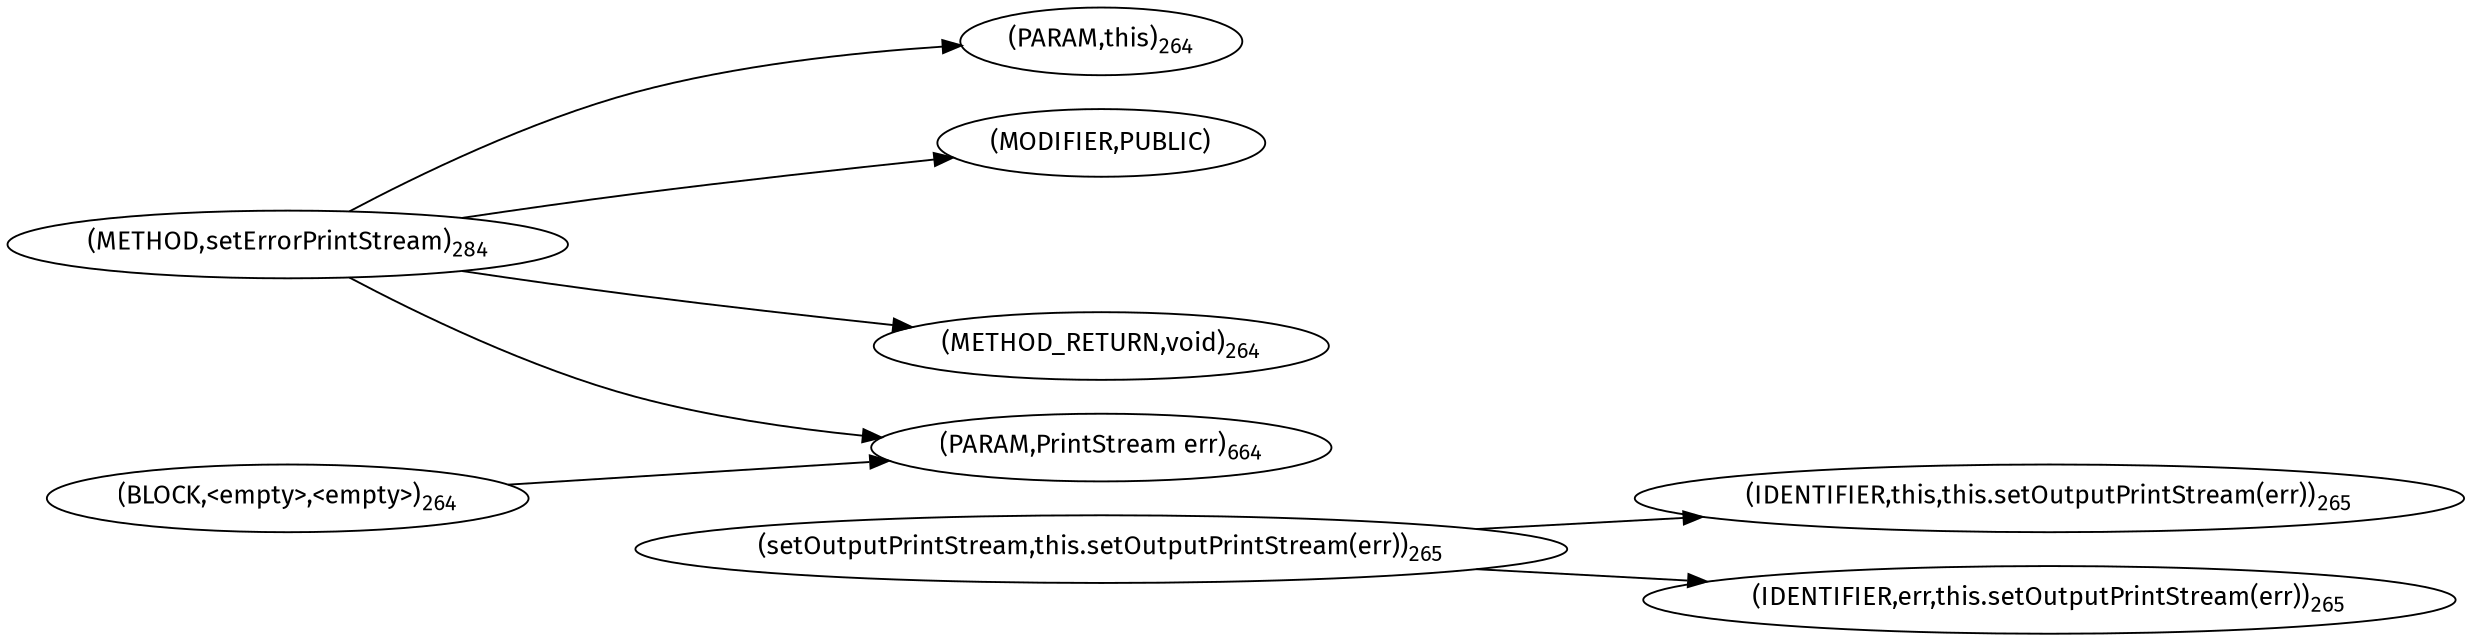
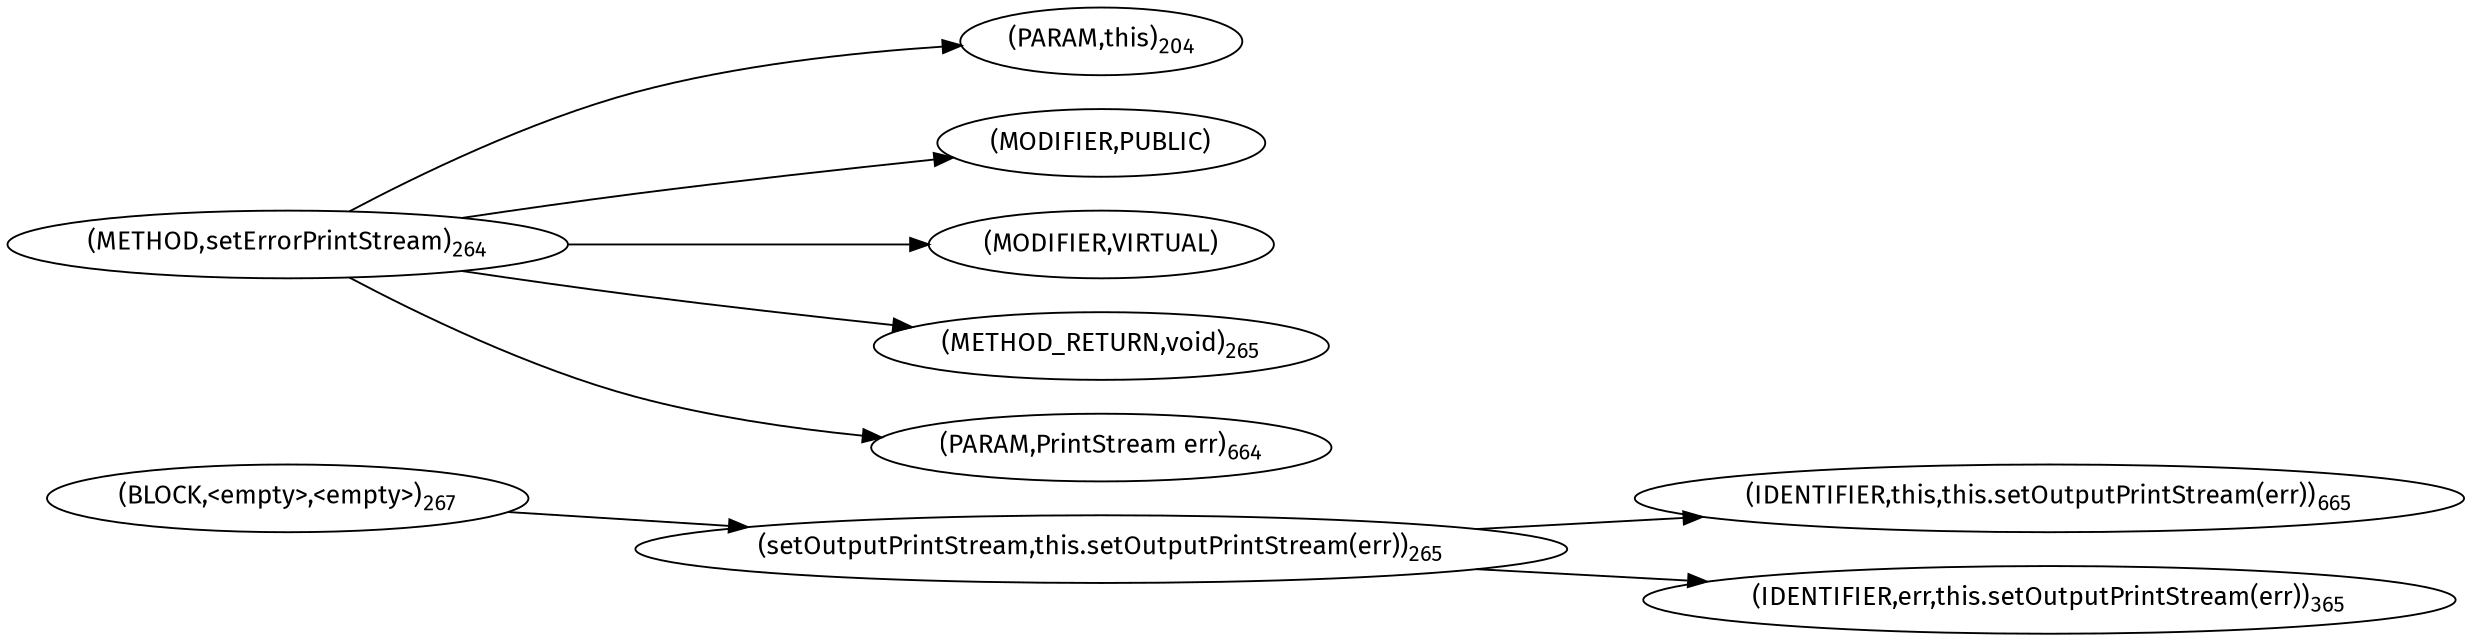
node "(PARAM,this)": text "264" -> "204"
node "(METHOD,setErrorPrintStream)": text "284" -> "264"
node "(MODIFIER,VIRTUAL)": added
node "(METHOD_RETURN,void)": text "264" -> "265"
edge "(BLOCK,<empty>,<empty>)" -> "(PARAM,PrintStream err)": now "(BLOCK,<empty>,<empty>)" -> "(setOutputPrintStream,this.setOutputPrintStream(err))"
node "(BLOCK,<empty>,<empty>)": text "264" -> "267"
node "(IDENTIFIER,this,this.setOutputPrintStream(err))": text "265" -> "665"
node "(IDENTIFIER,err,this.setOutputPrintStream(err))": text "265" -> "365"
